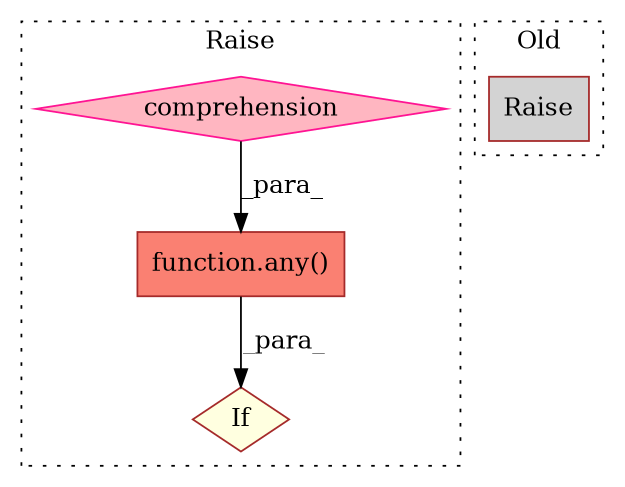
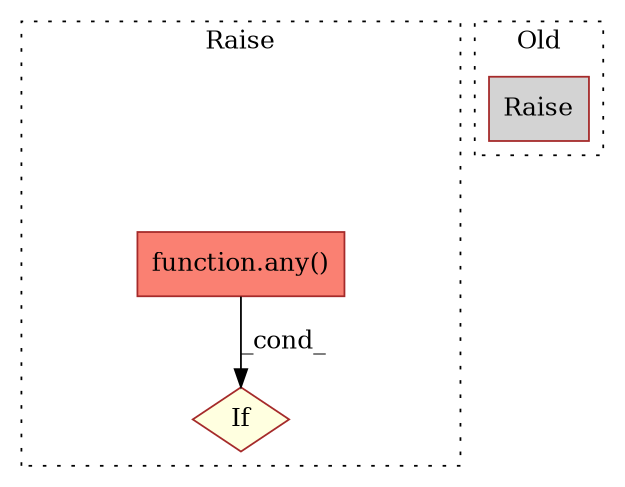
node "comprehension": removed
edge "function.any()" -> "If": label "_para_" -> "_cond_"
